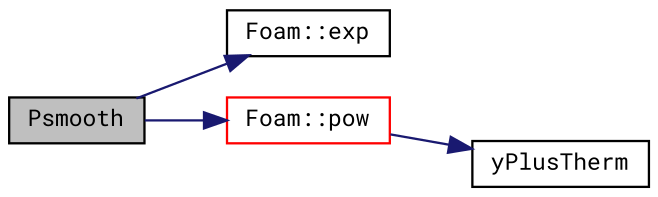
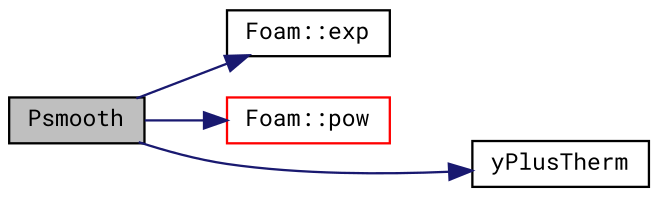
edge "Foam::pow" -> "yPlusTherm": now "Psmooth" -> "yPlusTherm"
